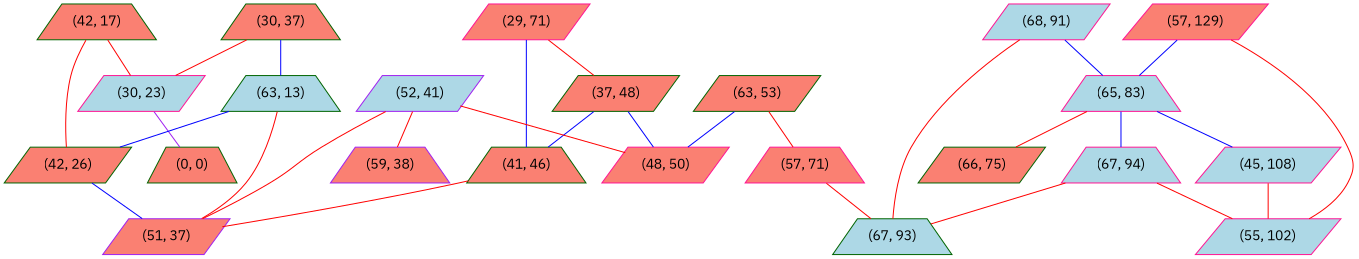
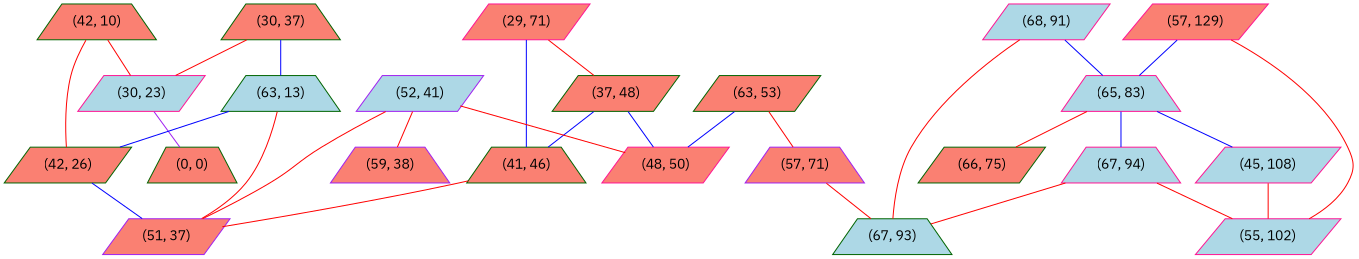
node "(42, 17)": label "(42, 17)" -> "(42, 10)"
node "(57, 71)": color deeppink -> purple
